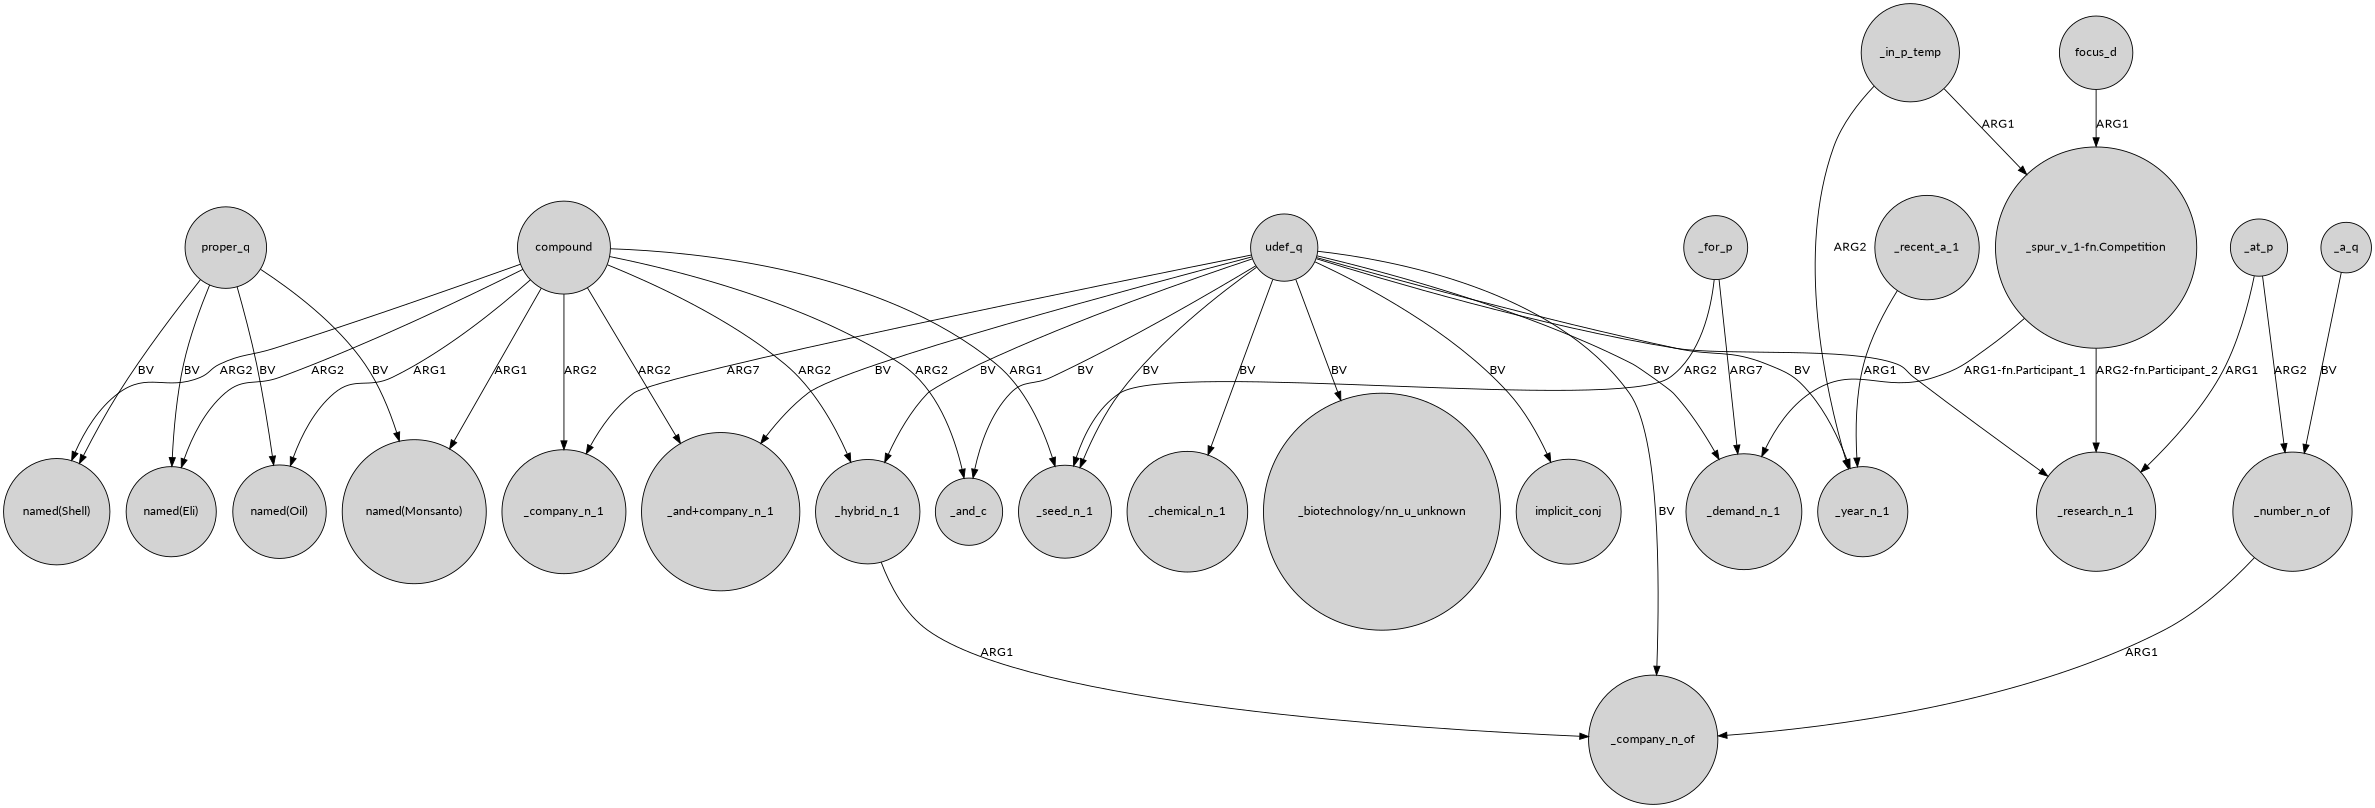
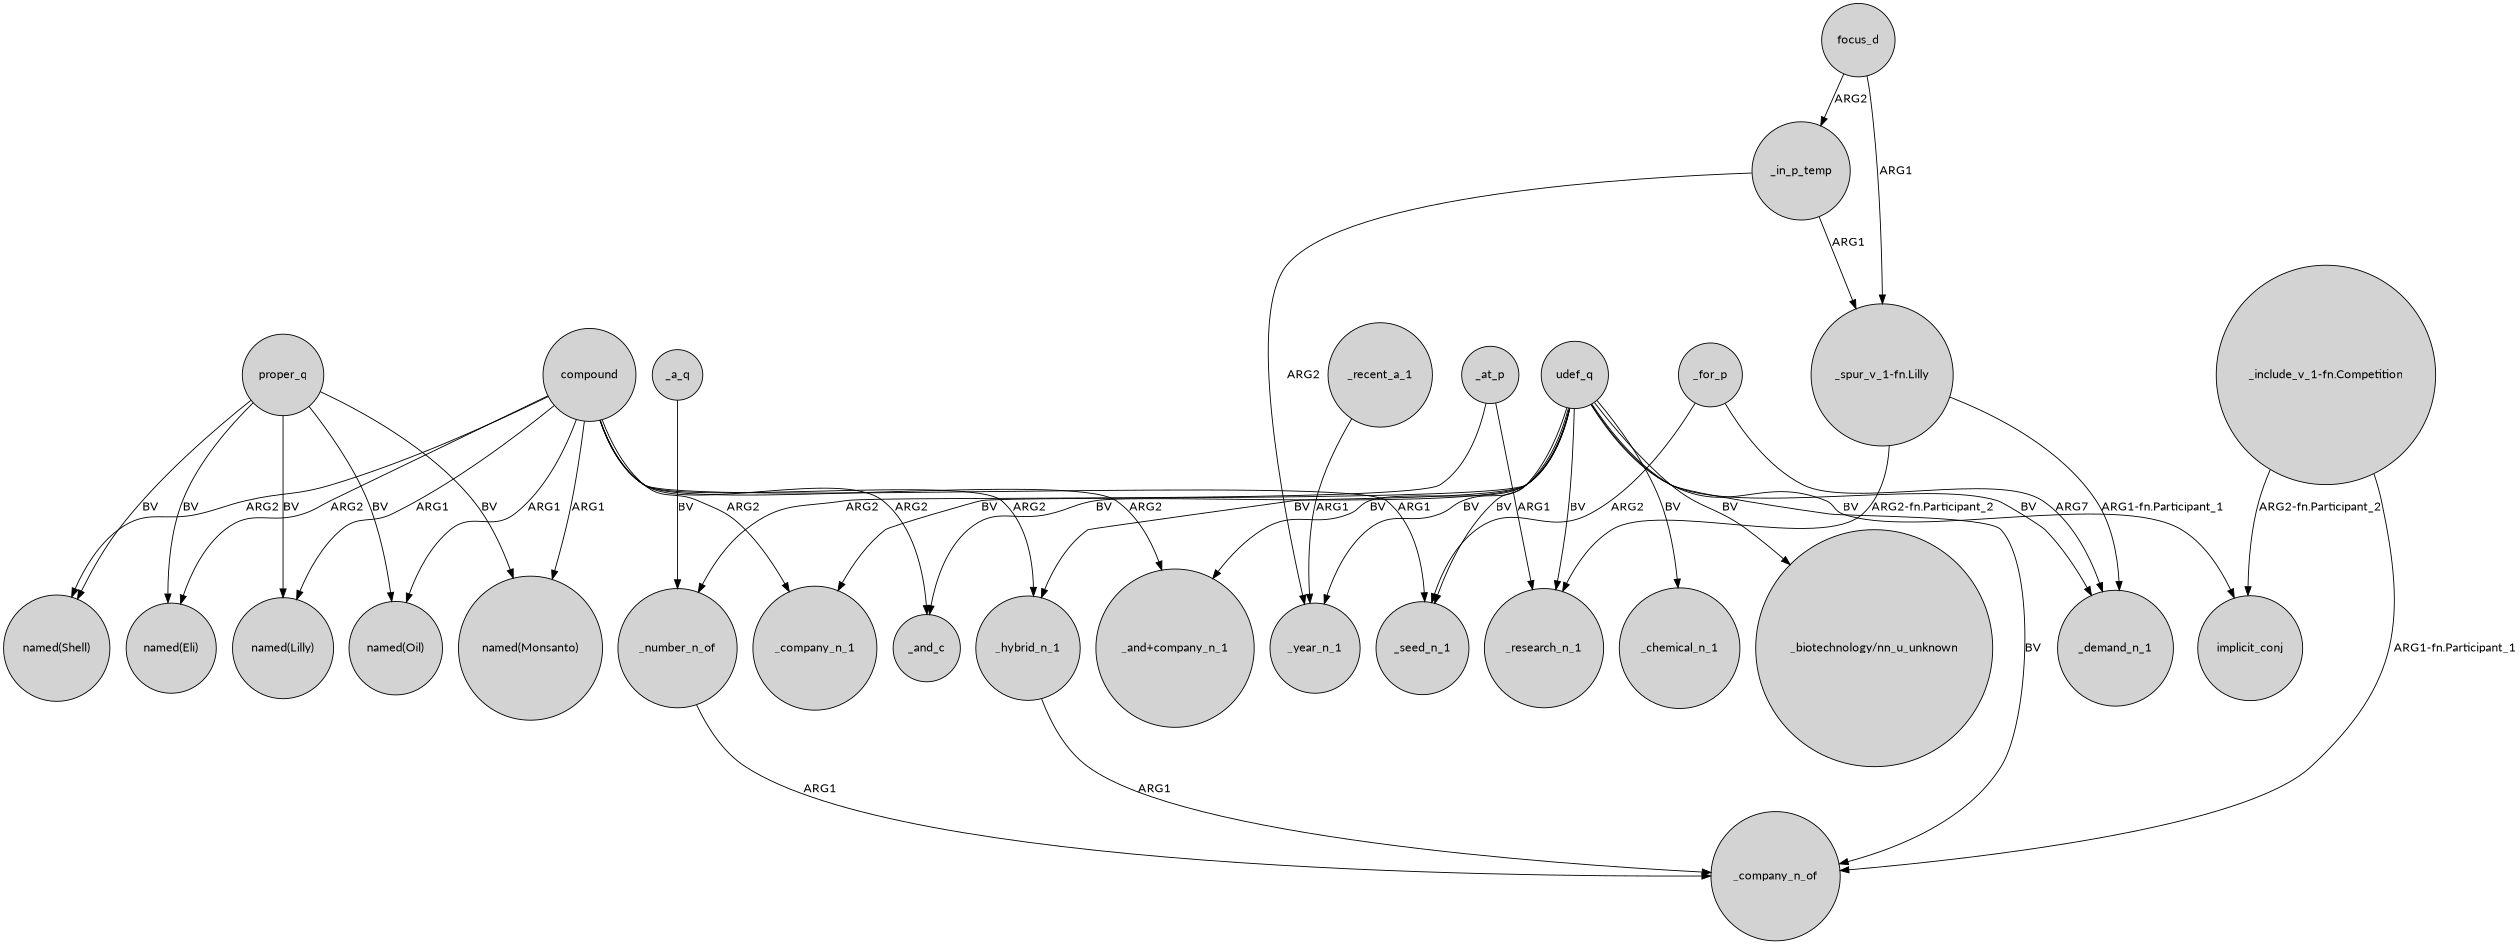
edge "focus_d" -> "_in_p_temp": added, label "ARG2"
node "_spur_v_1-fn.Competition": label "_spur_v_1-fn.Competition" -> "_spur_v_1-fn.Lilly"
edge "udef_q" -> "_company_n_1": label "ARG7" -> "BV"
node "_include_v_1-fn.Competition": added
node "named(Lilly)": added
